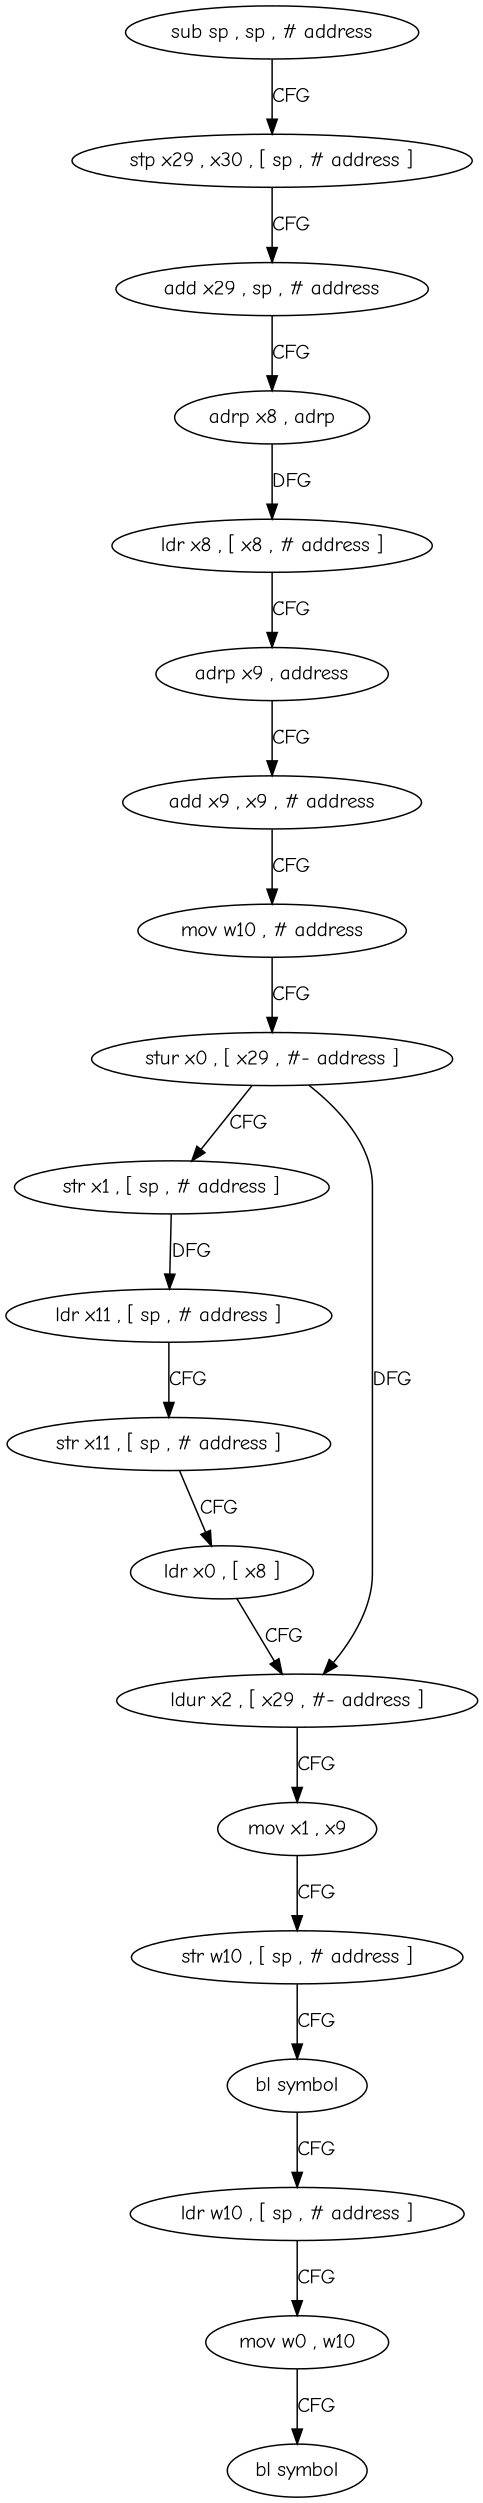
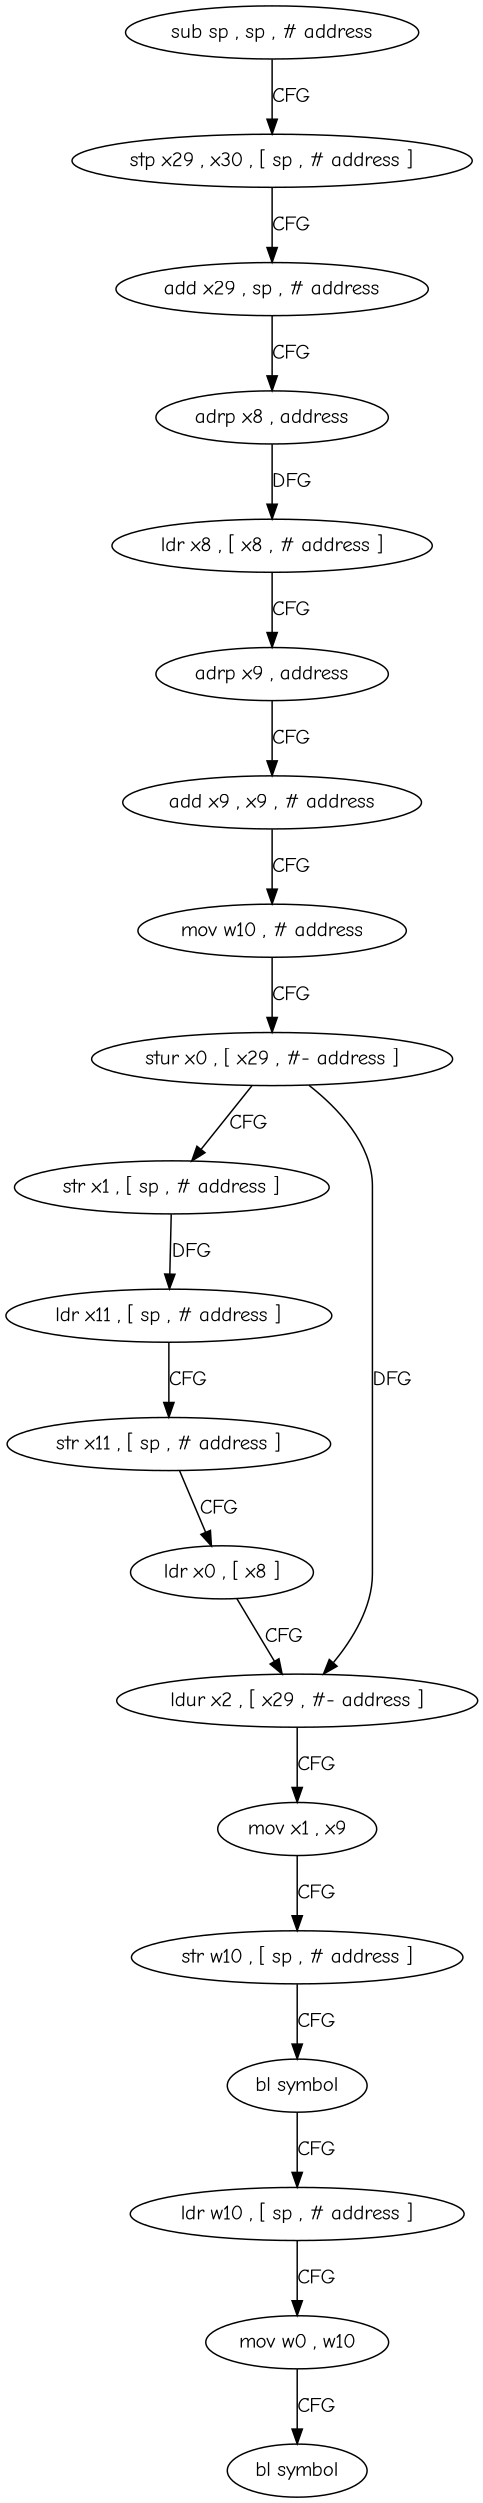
node "adrp x8 , adrp": label "adrp x8 , adrp" -> "adrp x8 , address"
